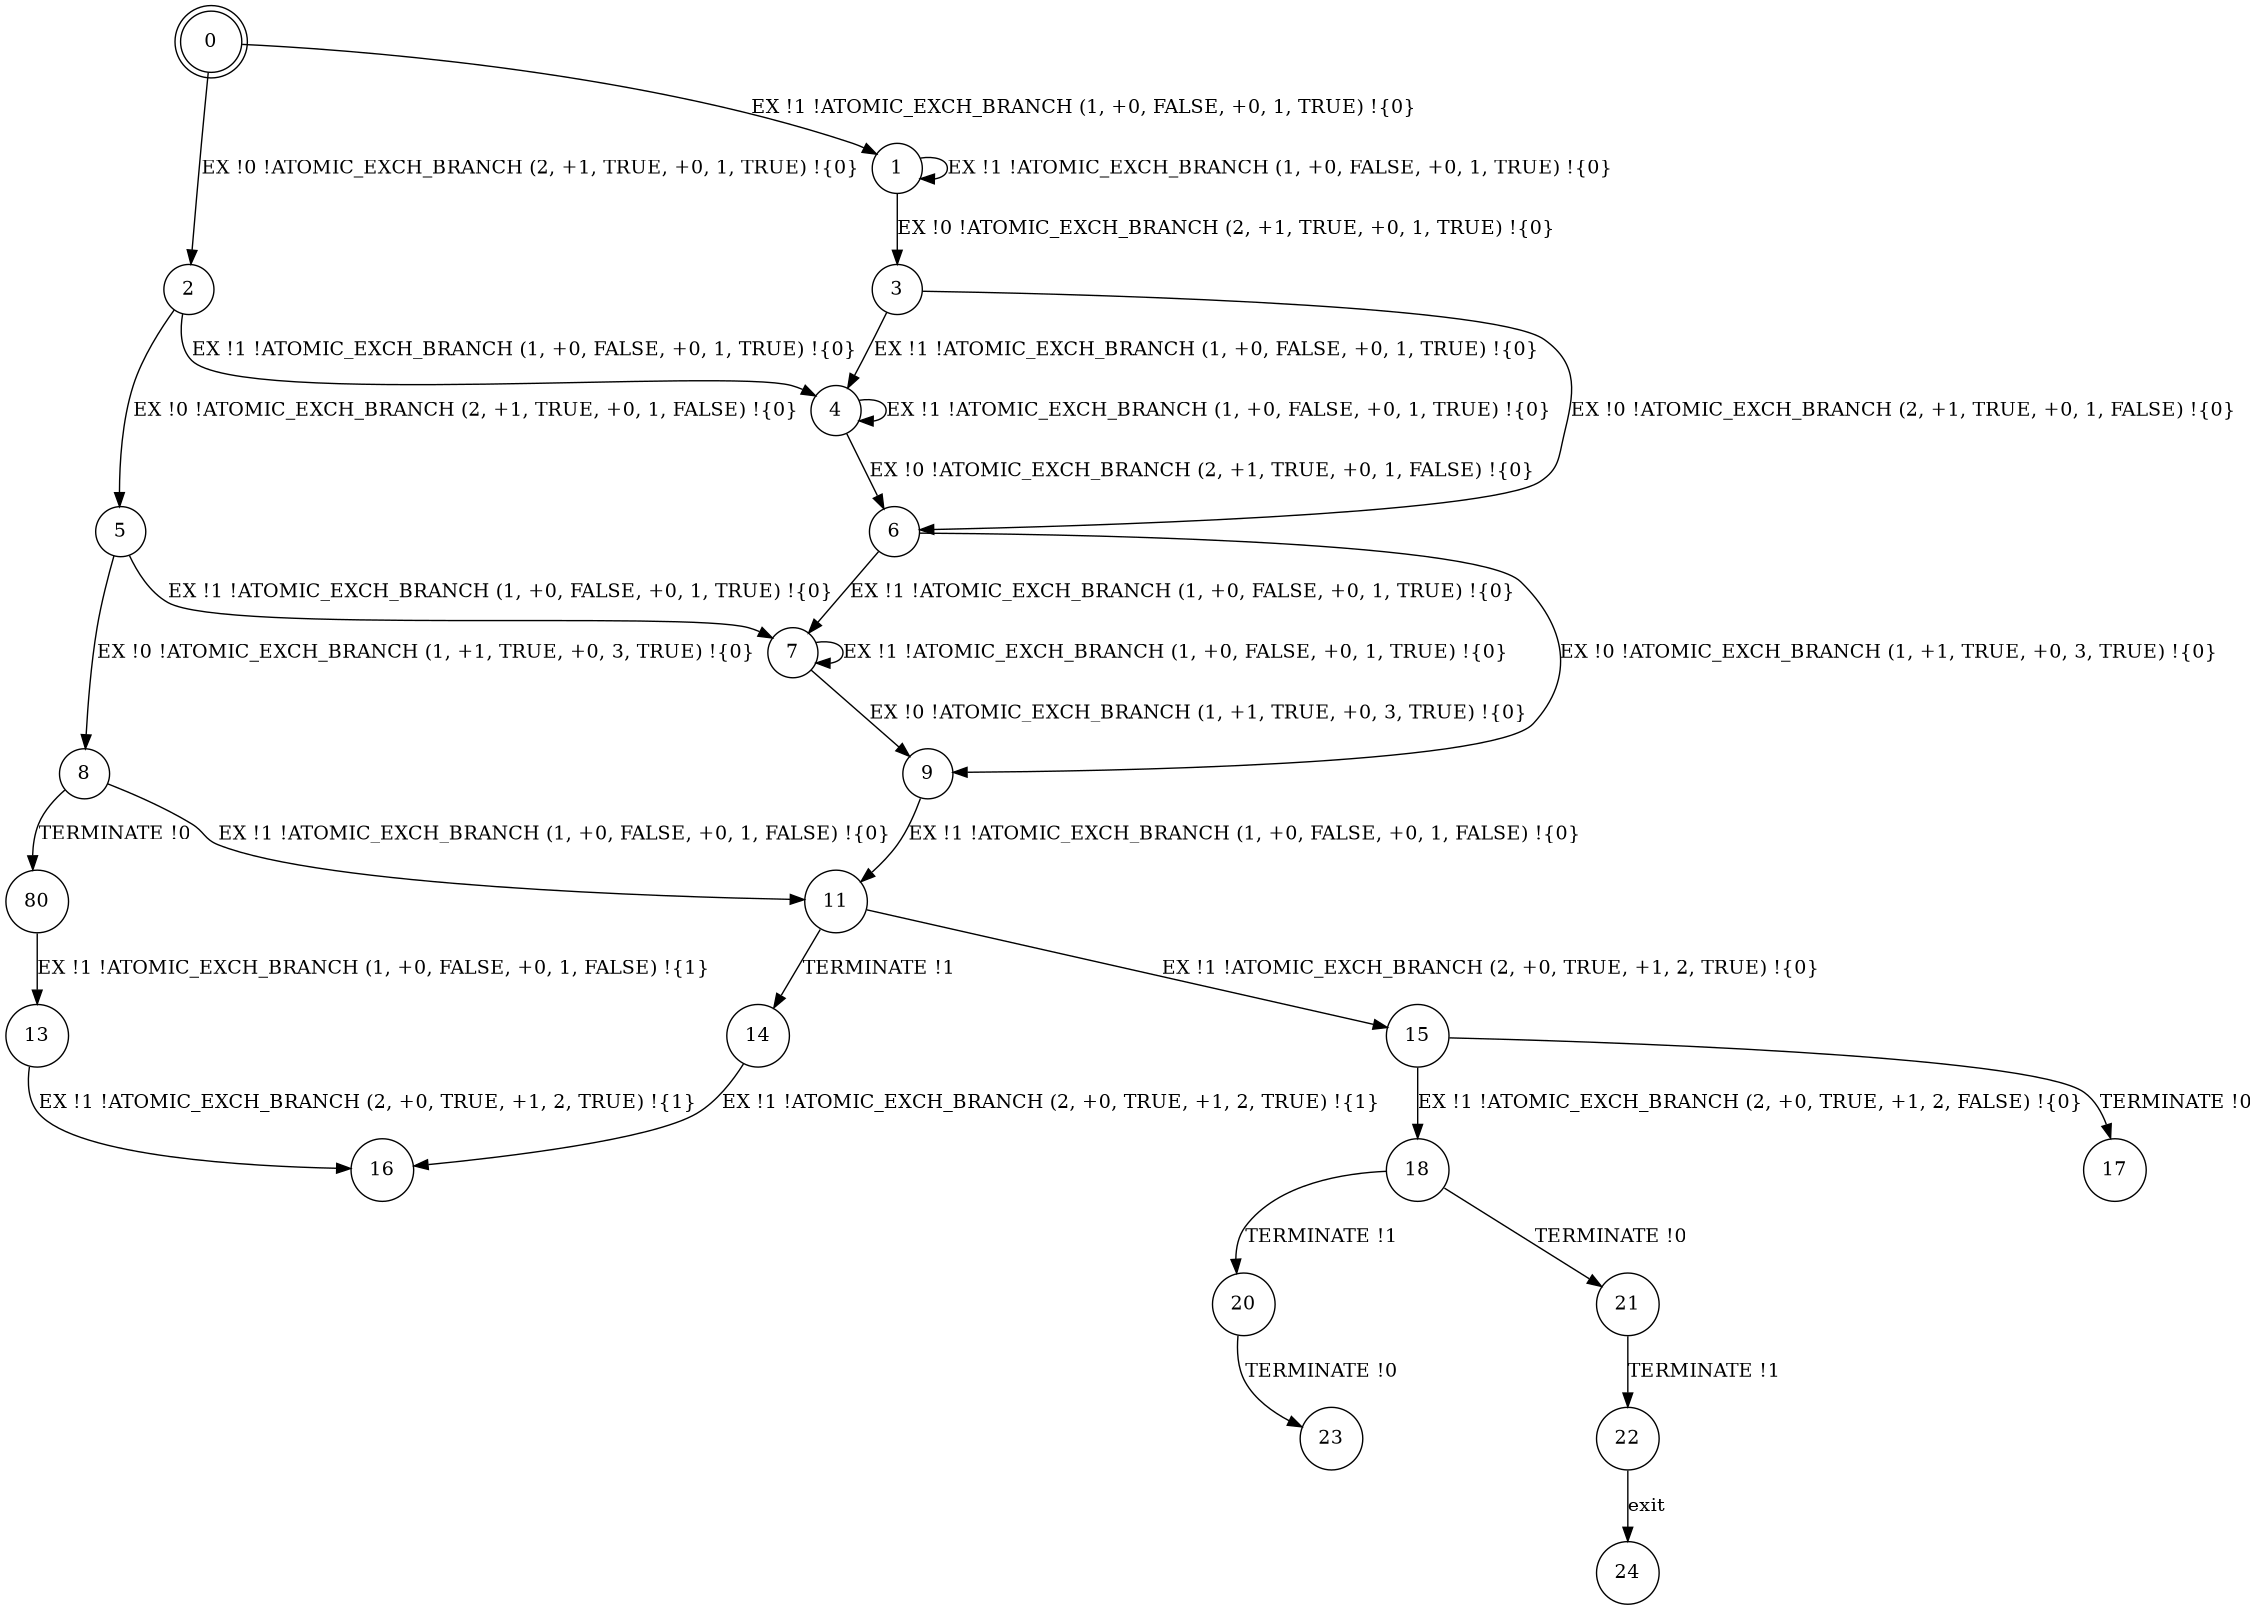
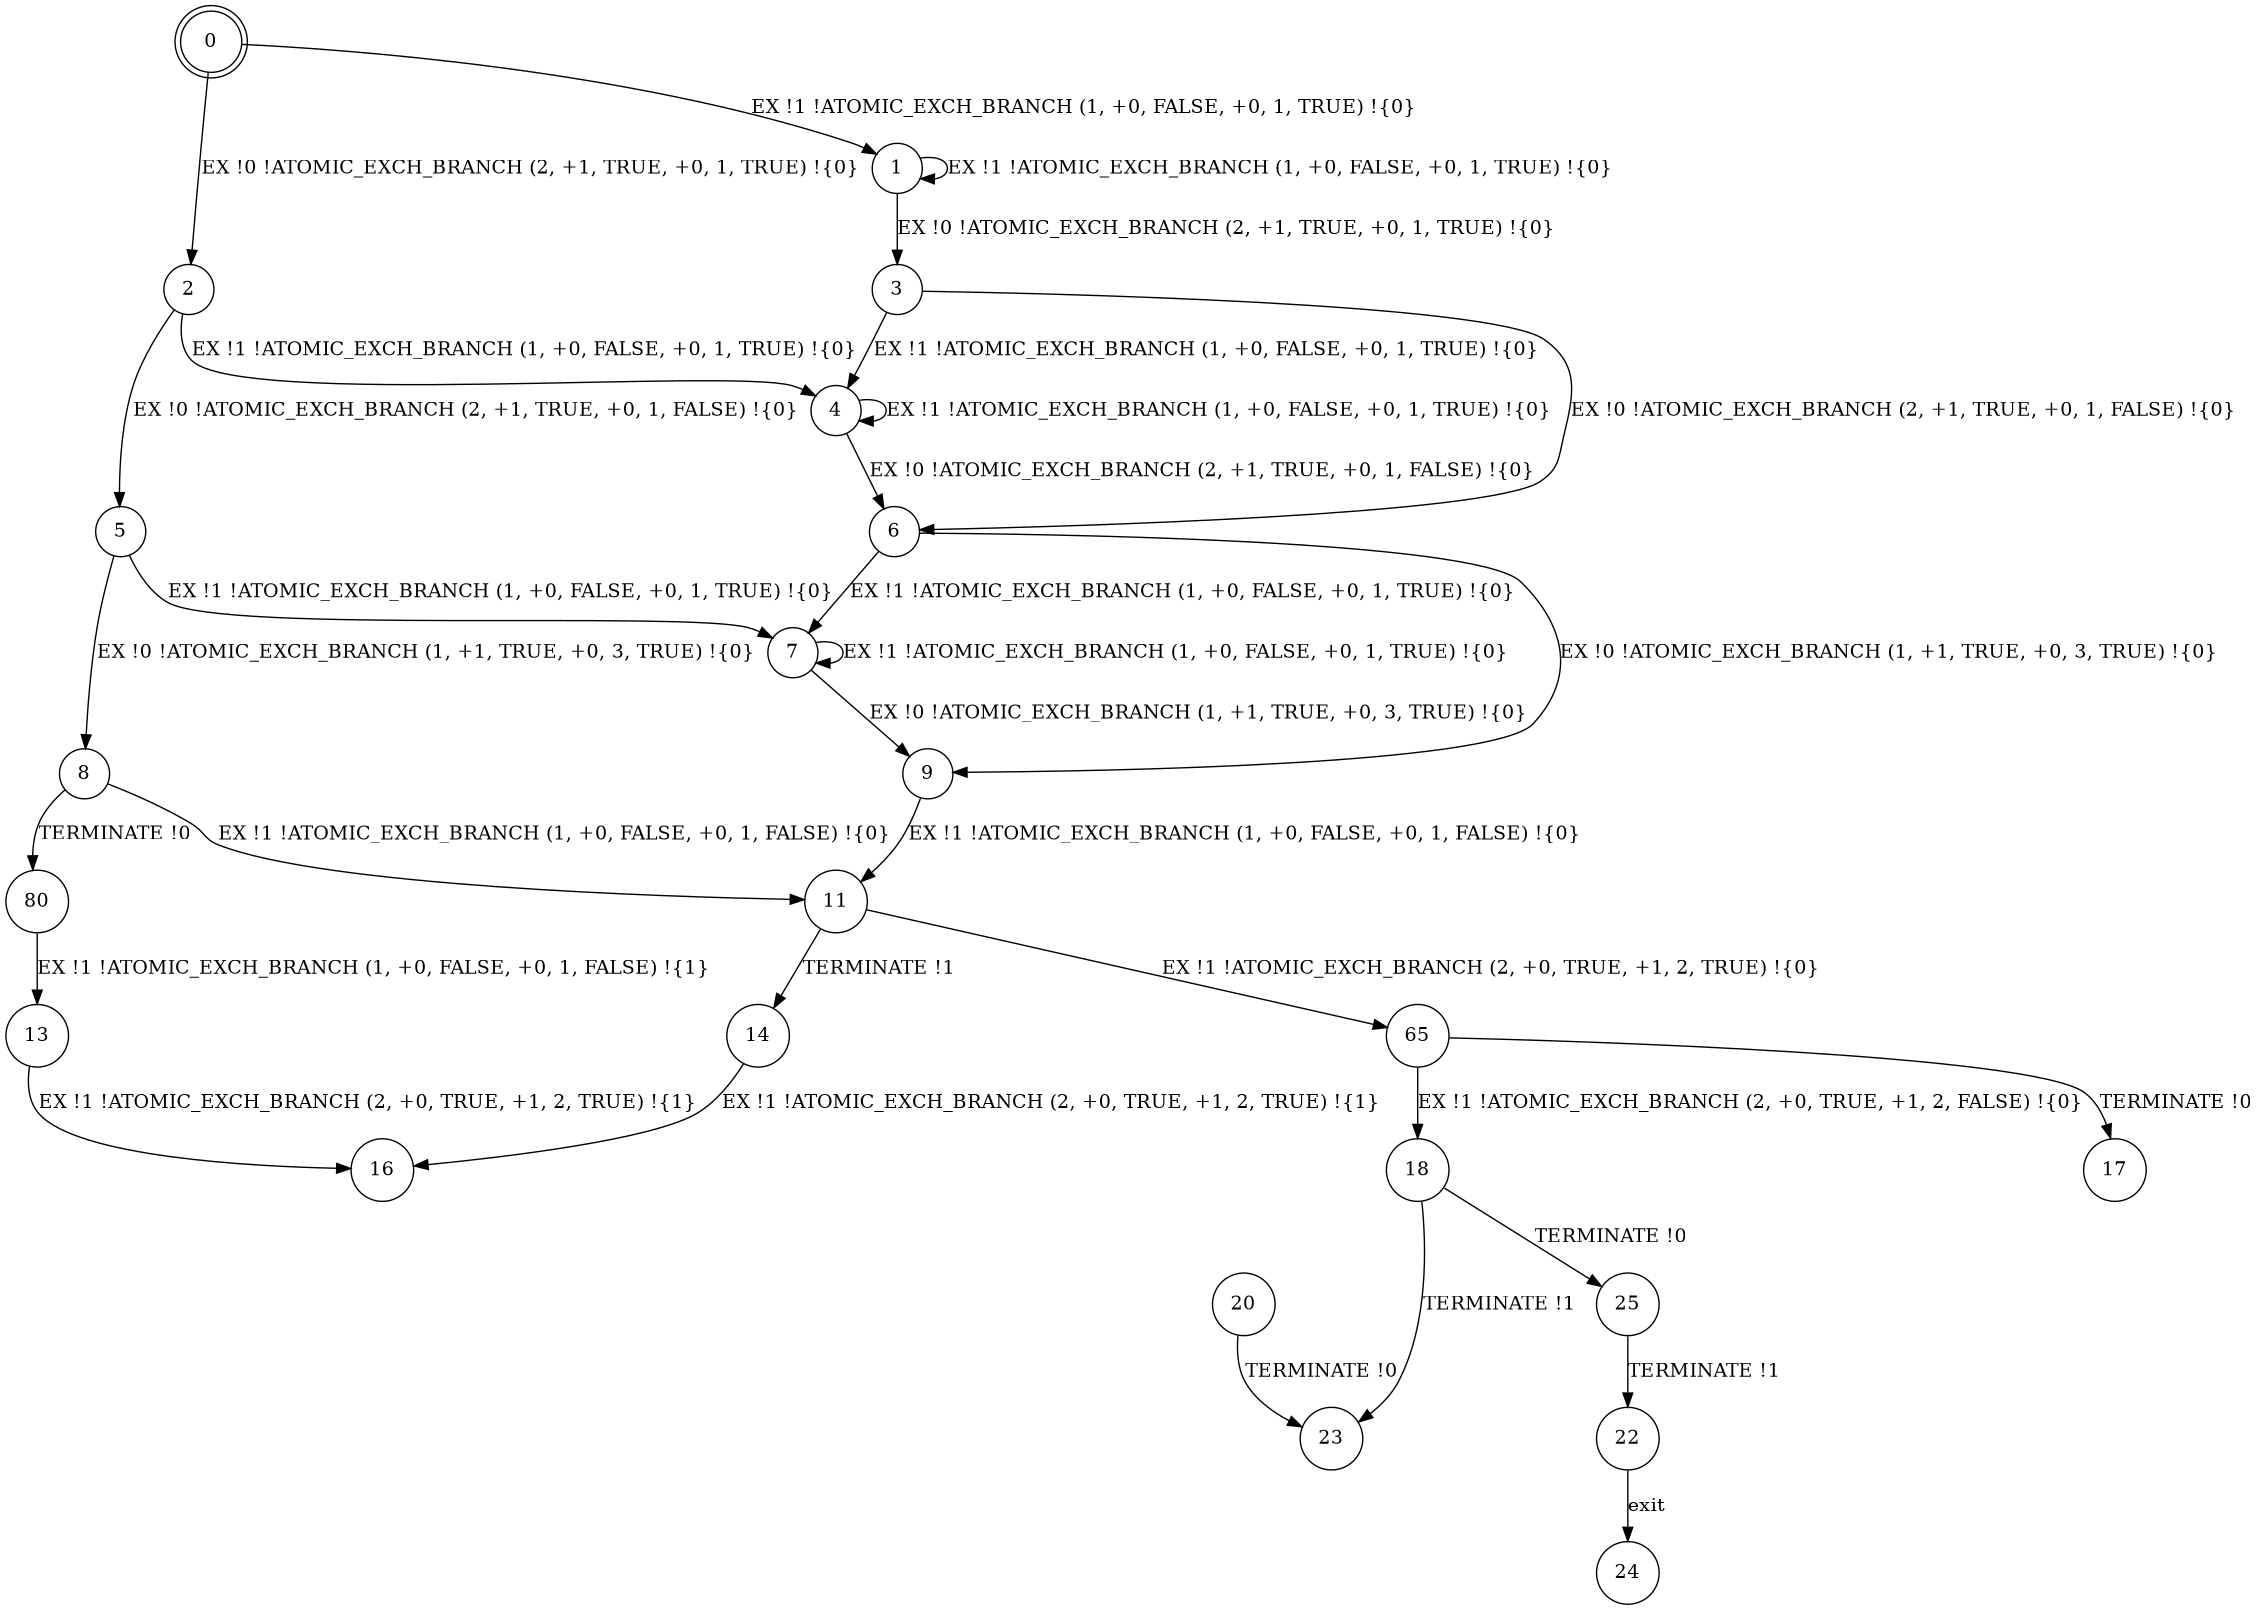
node "15": label "15" -> "65"
edge "18" -> "20": now "18" -> "23"
node "21": label "21" -> "25"
